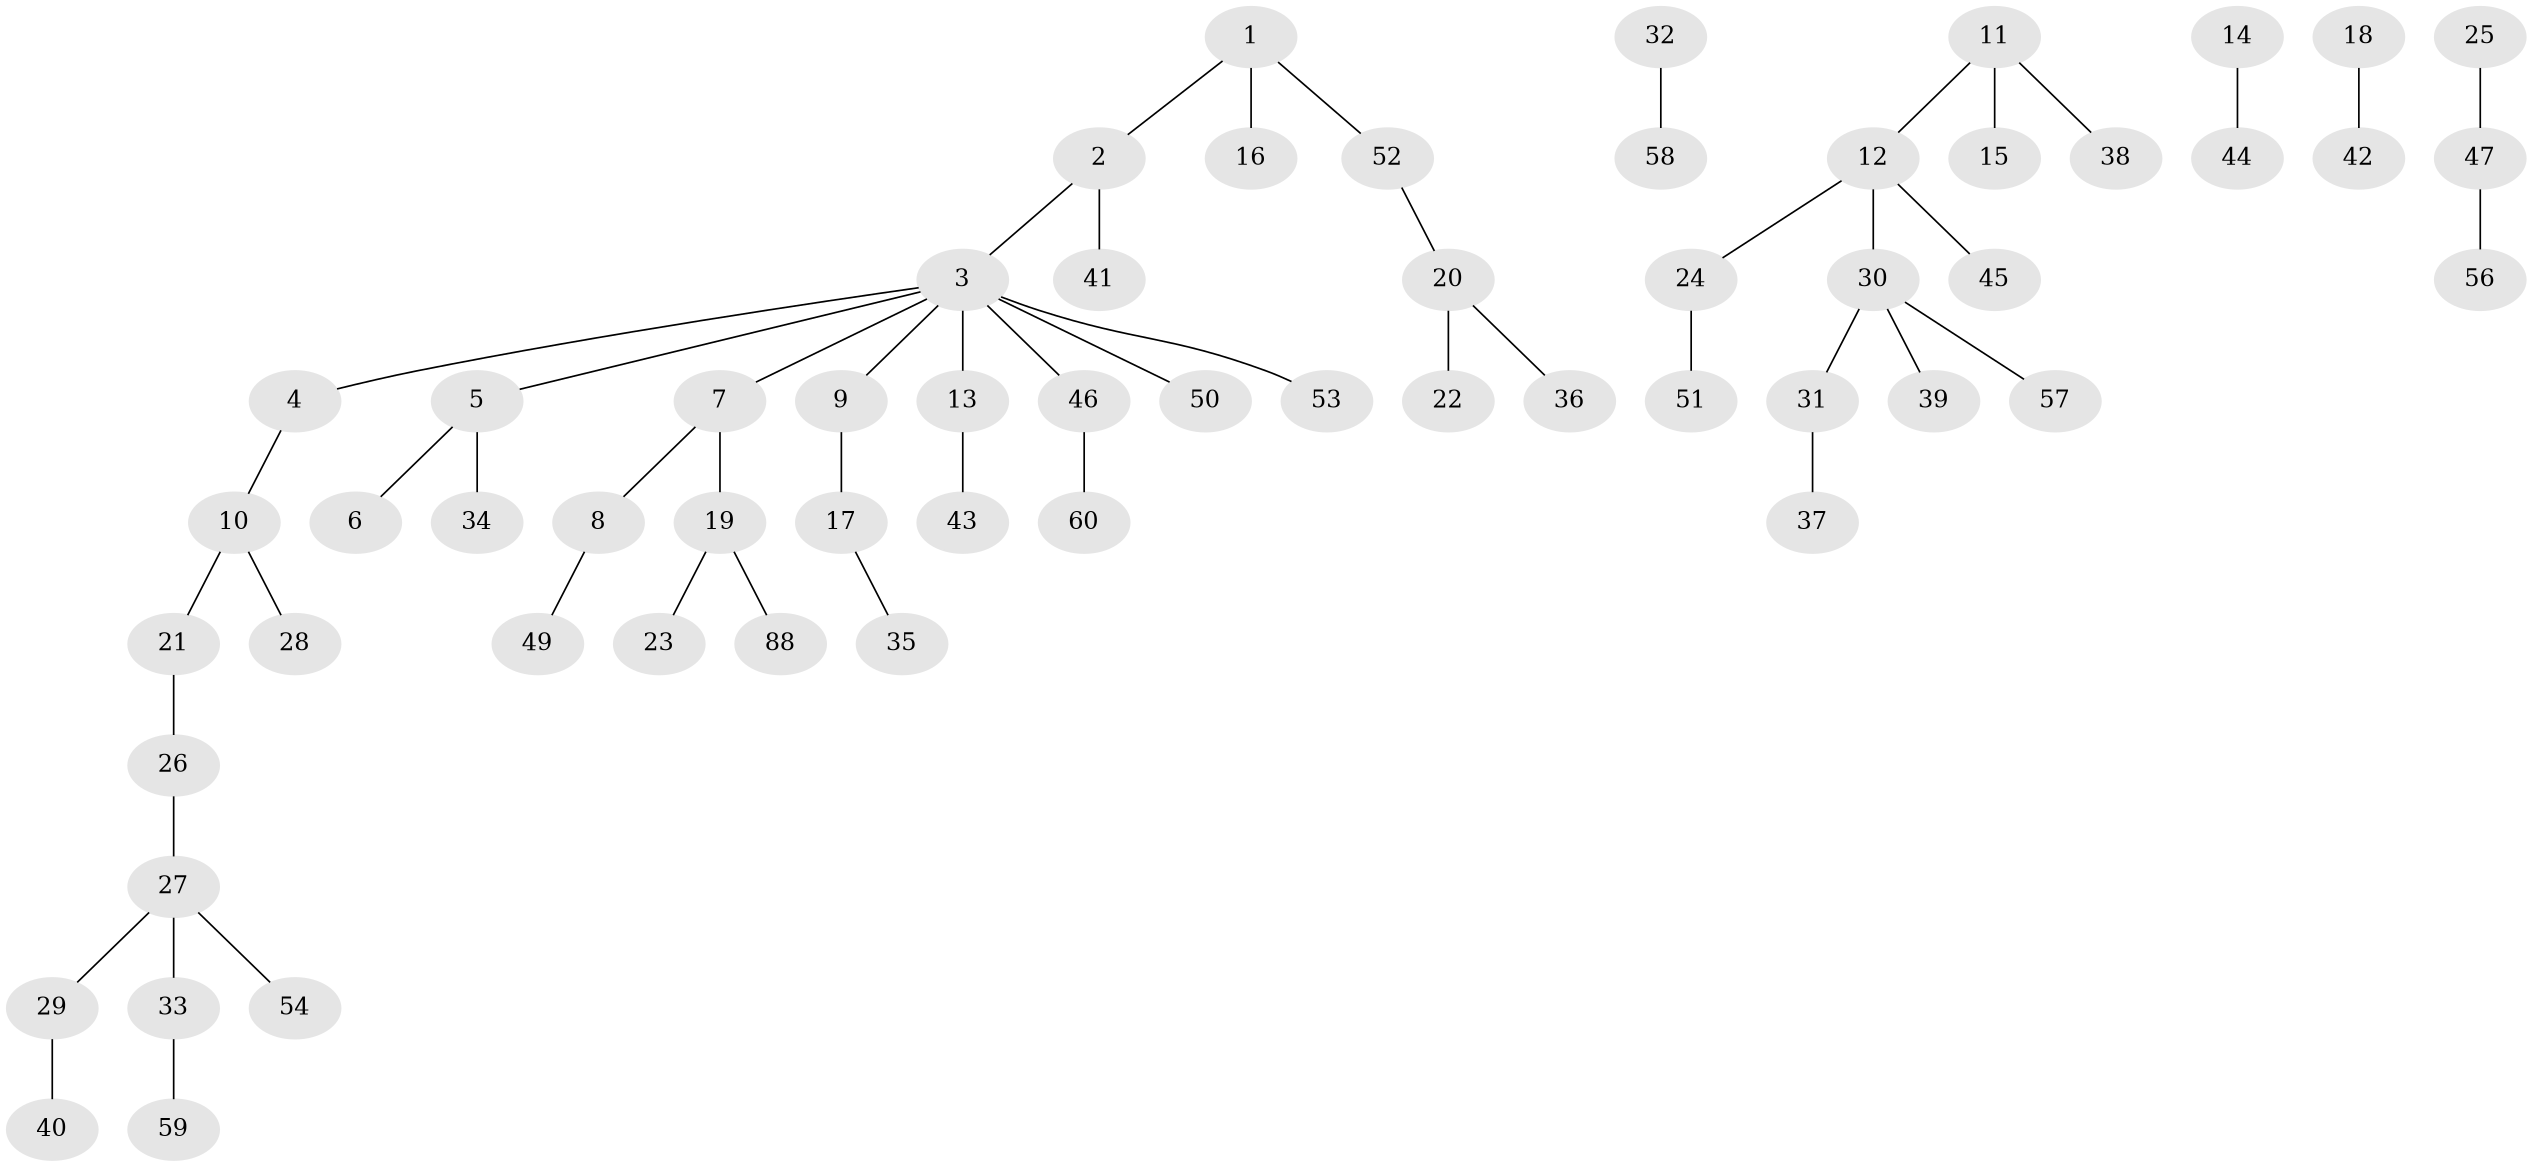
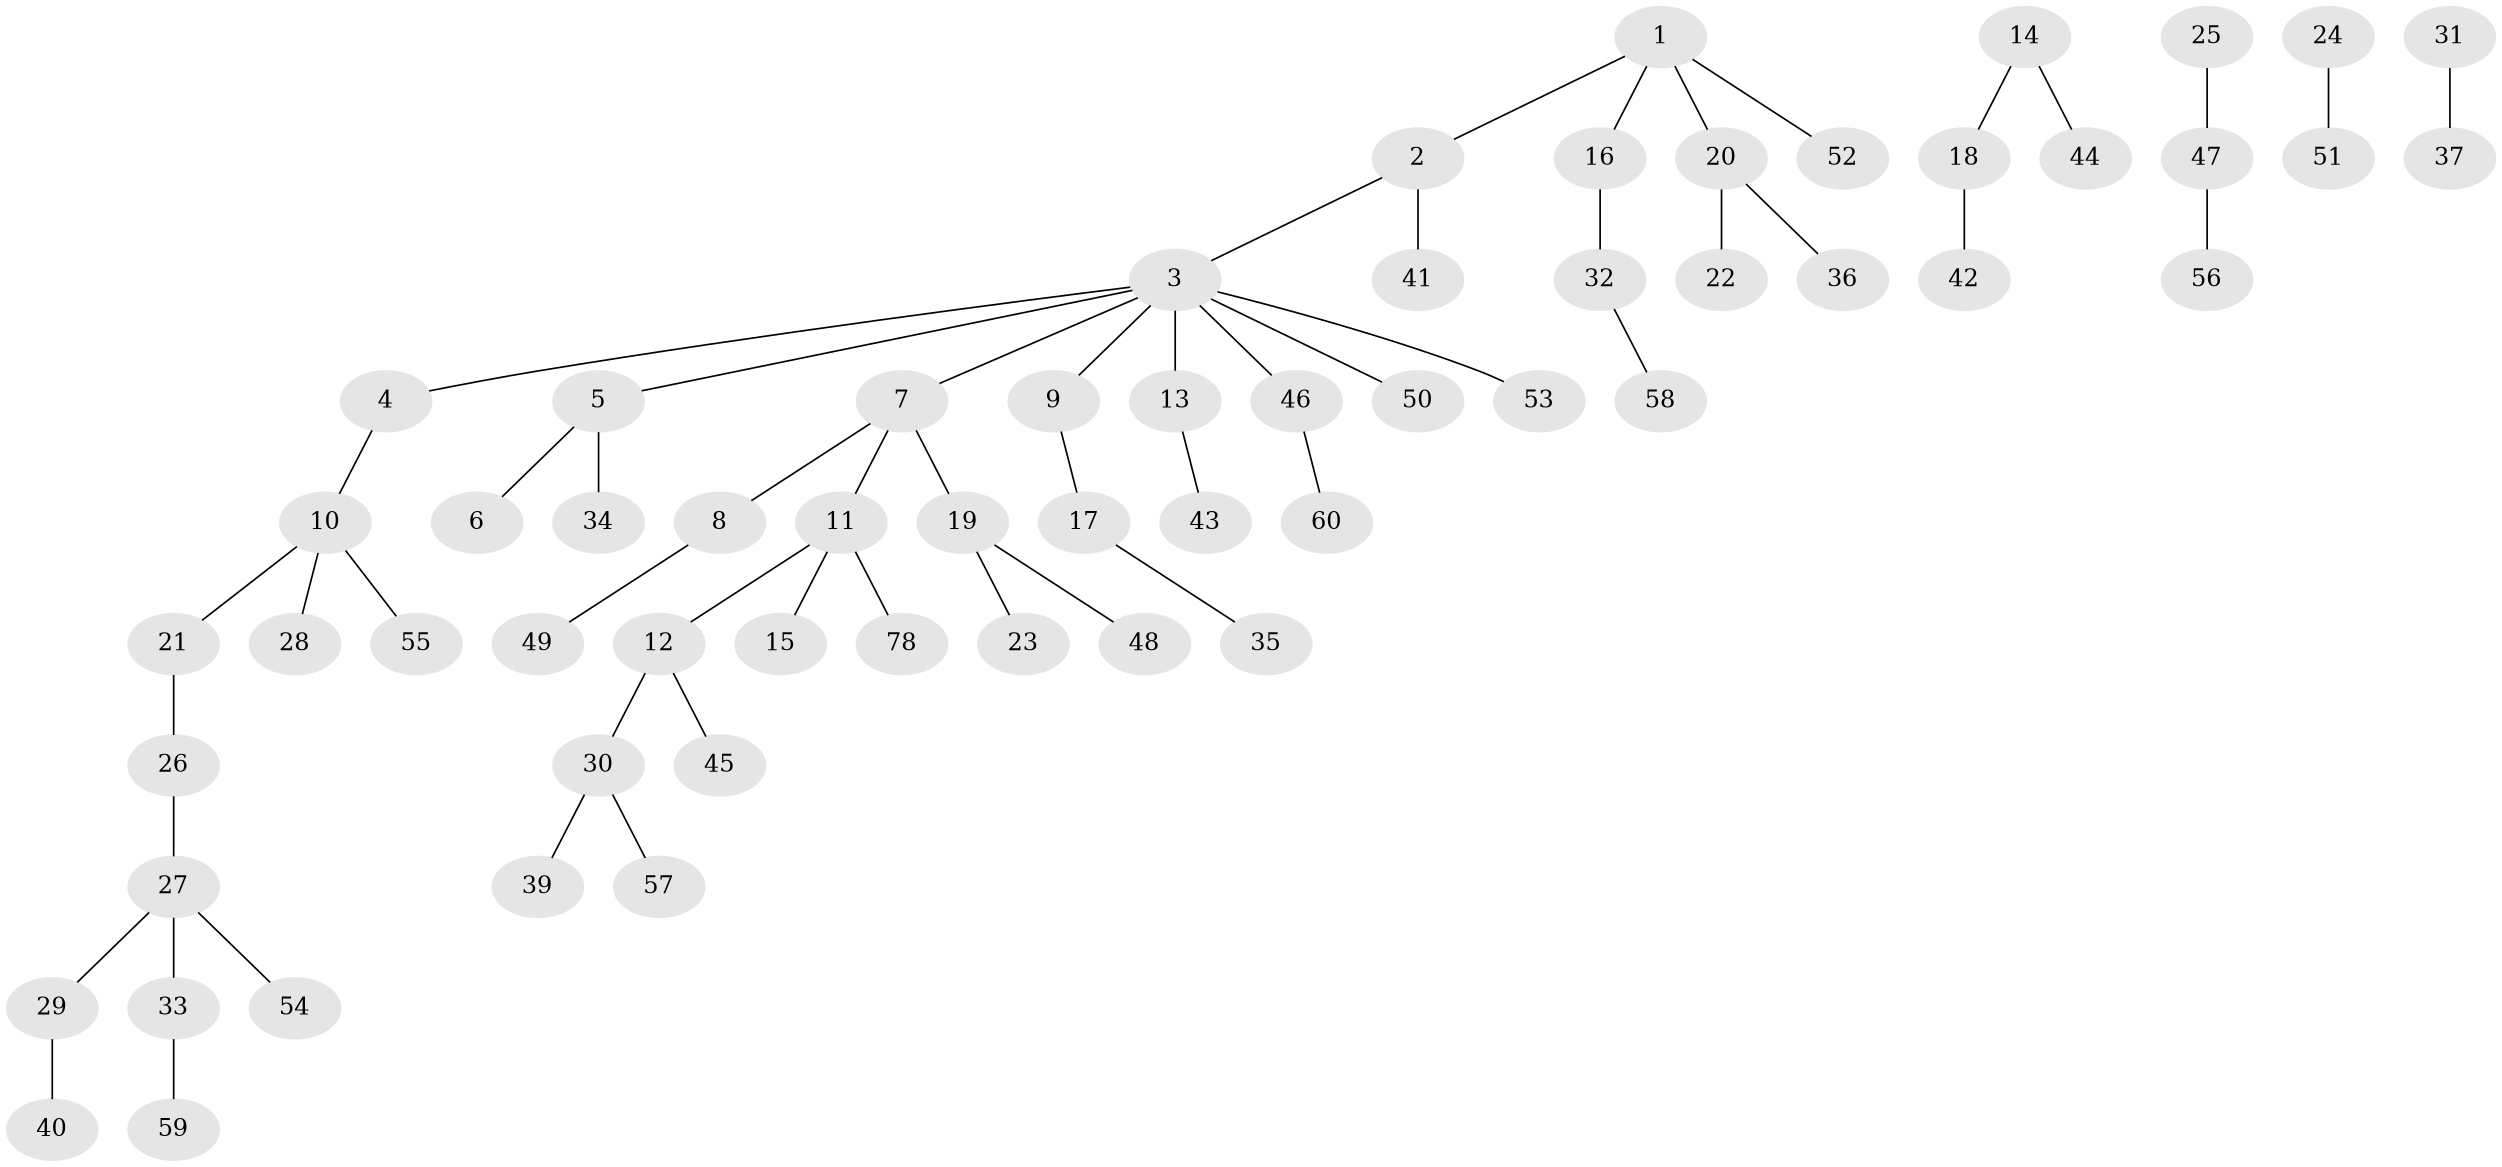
edge "14" -- "18": added
node "38": label "38" -> "78"
edge "52" -- "20": now "1" -- "20"
edge "16" -- "32": added
edge "12" -- "24": removed
edge "30" -- "31": removed
edge "7" -- "11": added
node "55": added
node "88": label "88" -> "48"
